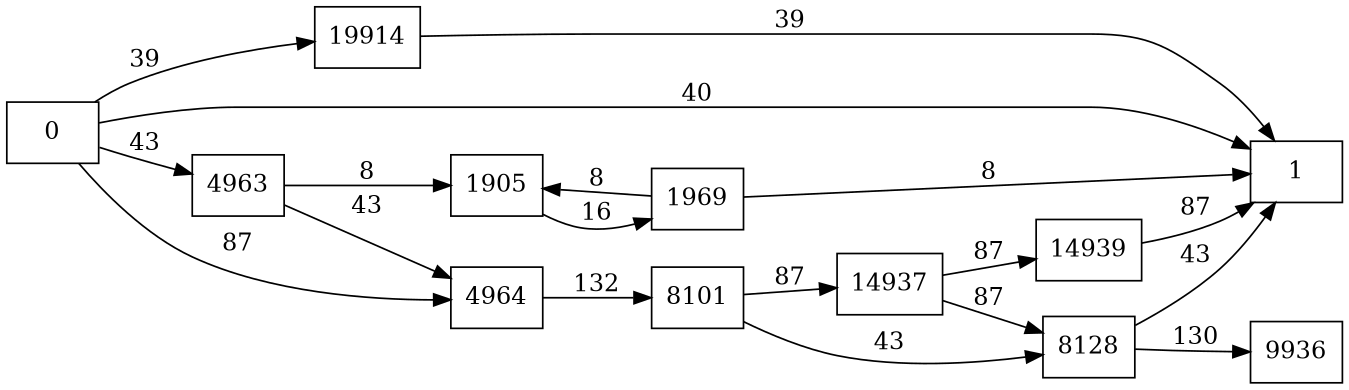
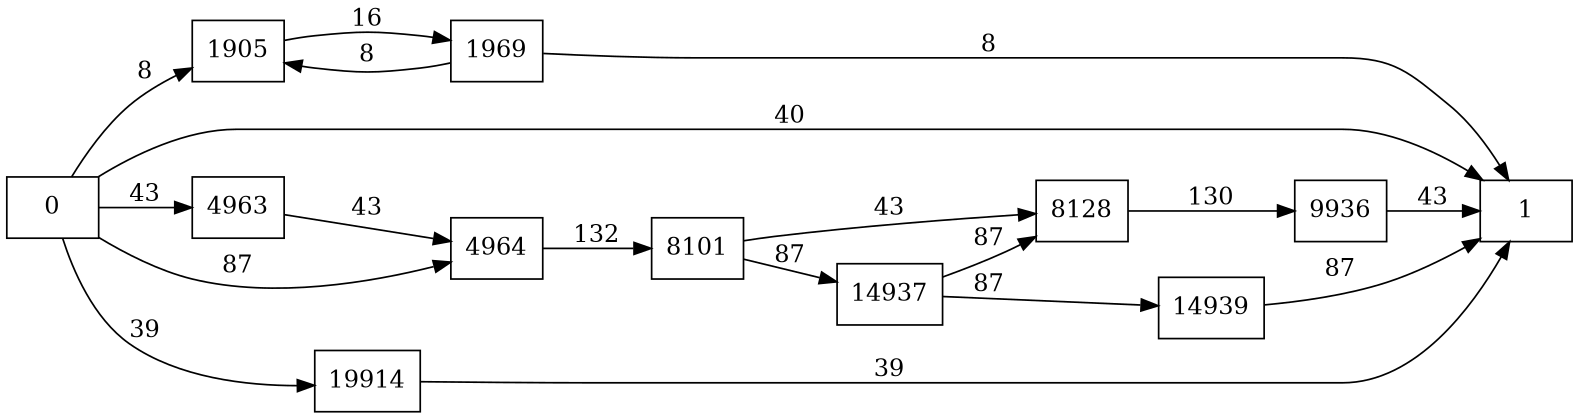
edge "4963" -> "1905": now "0" -> "1905"
edge "8128" -> "1": now "9936" -> "1"
